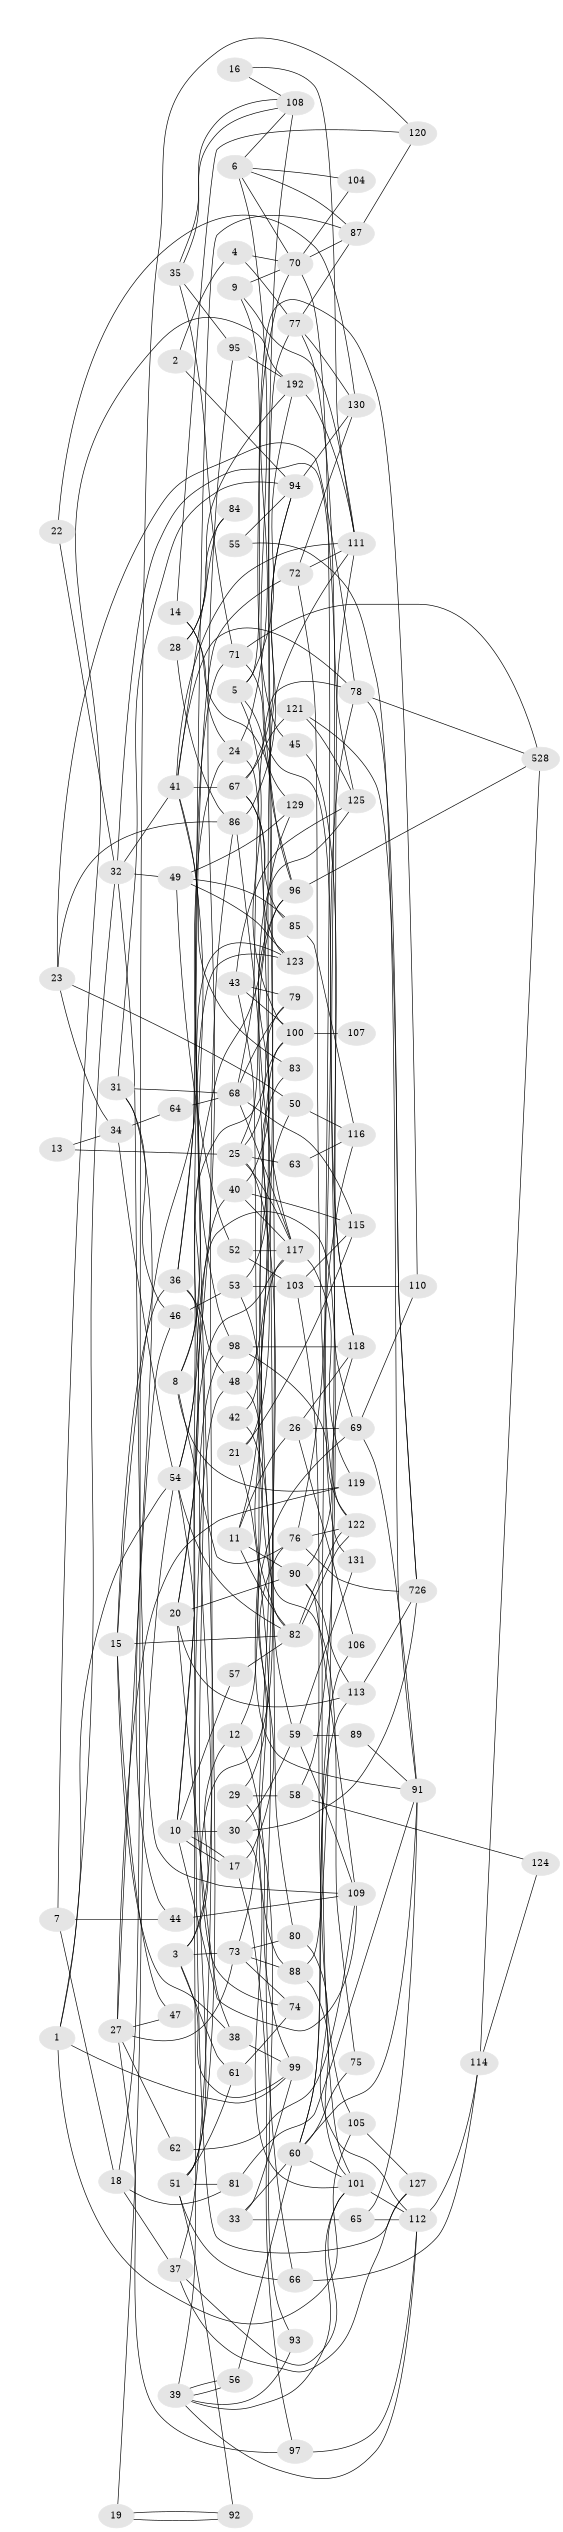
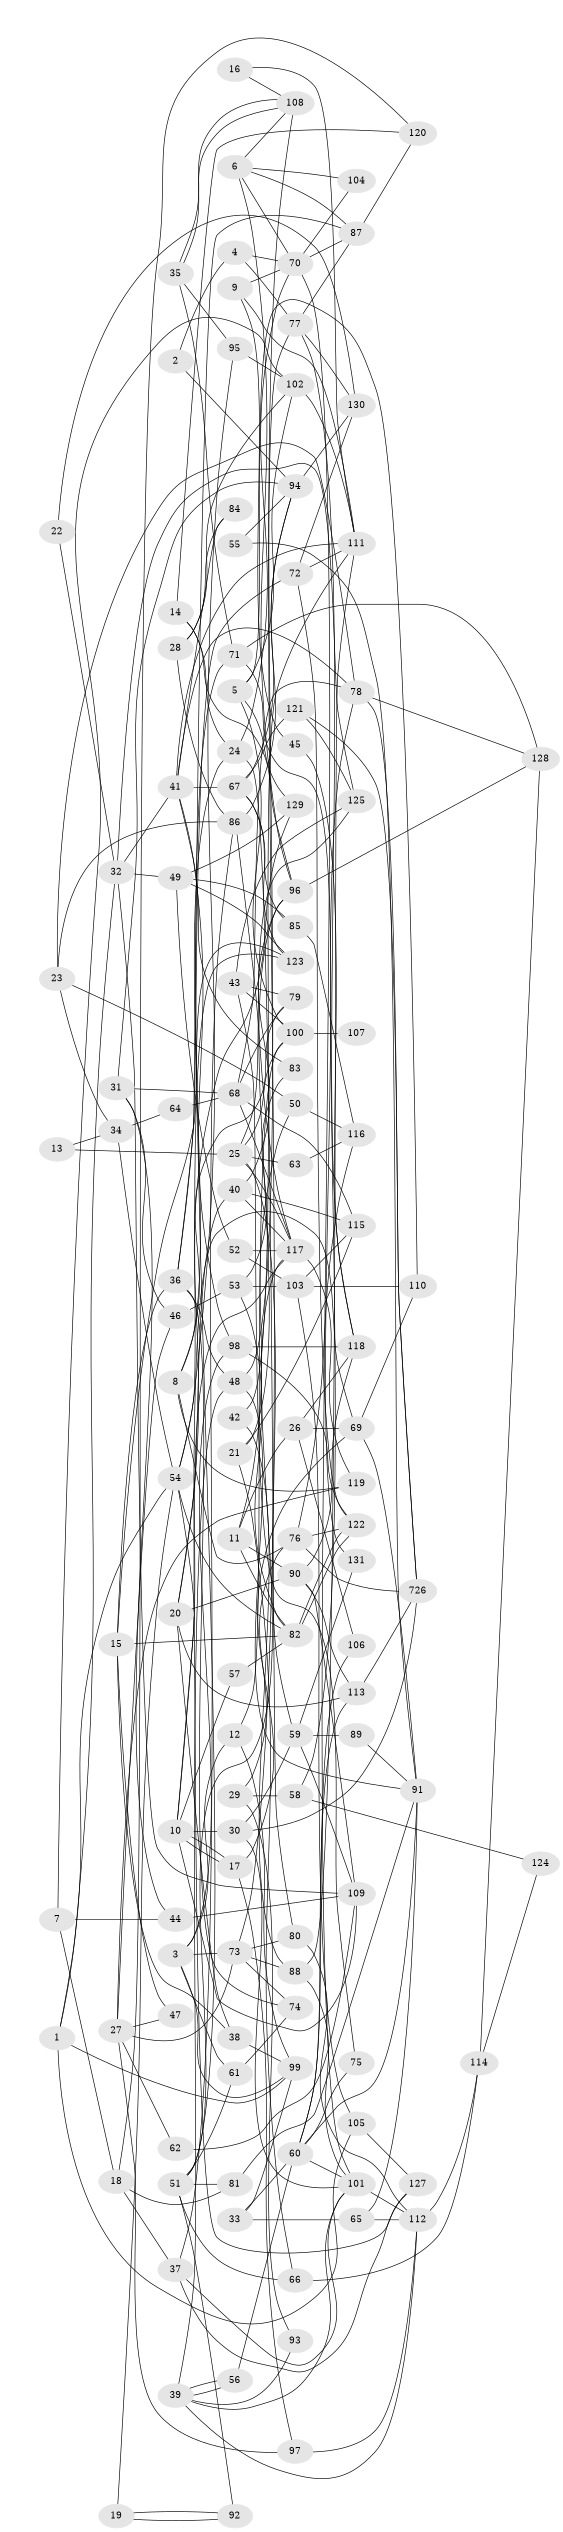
node "192": label "192" -> "102"
node "528": label "528" -> "128"
